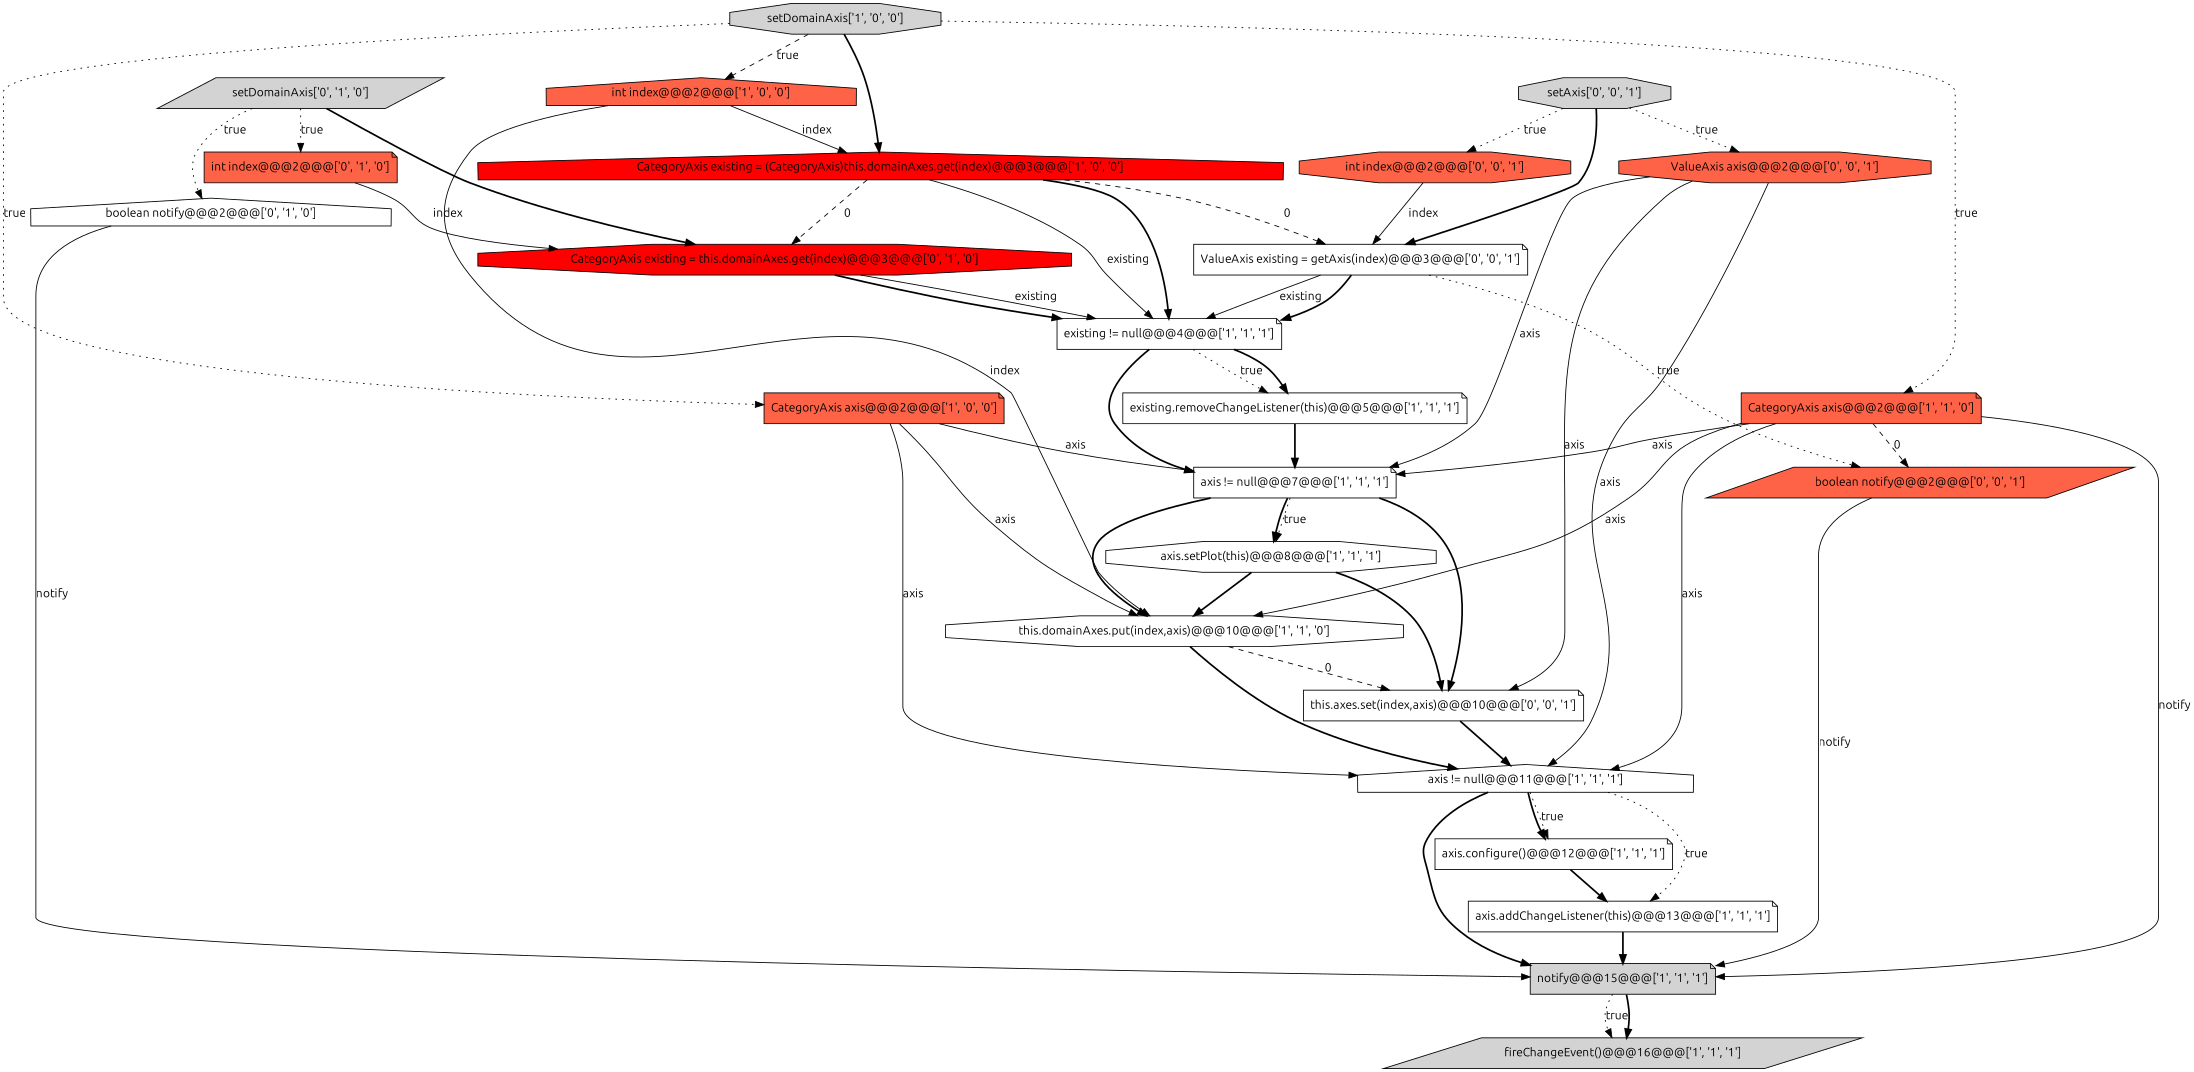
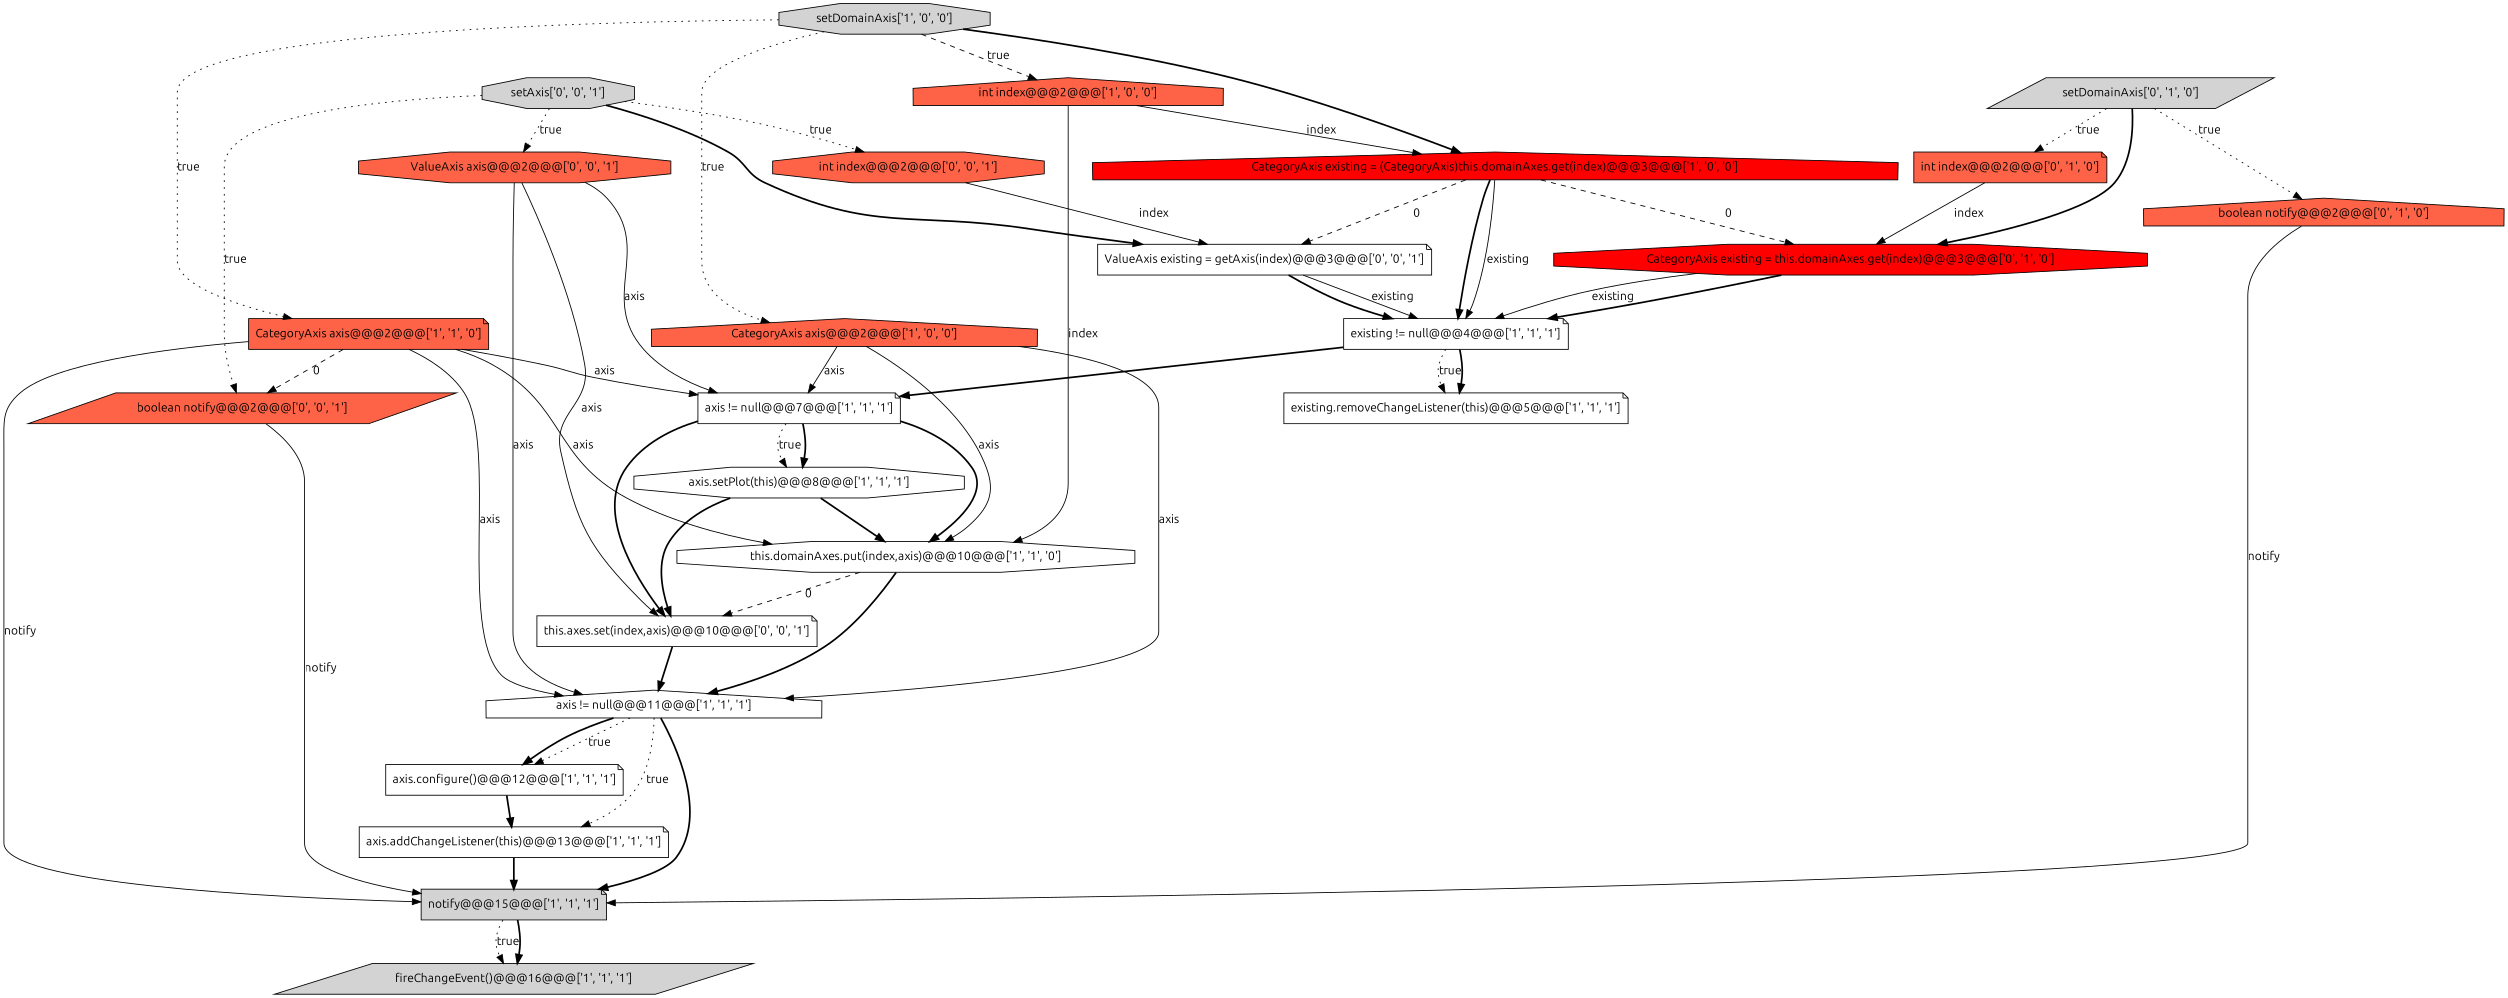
node "boolean notify@@@2@@@['0', '1', '0']": fillcolor white -> tomato
edge "ValueAxis existing = getAxis(index)@@@3@@@['0', '0', '1']" -> "boolean notify@@@2@@@['0', '0', '1']": now "setAxis['0', '0', '1']" -> "boolean notify@@@2@@@['0', '0', '1']"
node "CategoryAxis axis@@@2@@@['1', '0', '0']": shape note -> house
edge "existing.removeChangeListener(this)@@@5@@@['1', '1', '1']" -> "axis != null@@@7@@@['1', '1', '1']": removed
